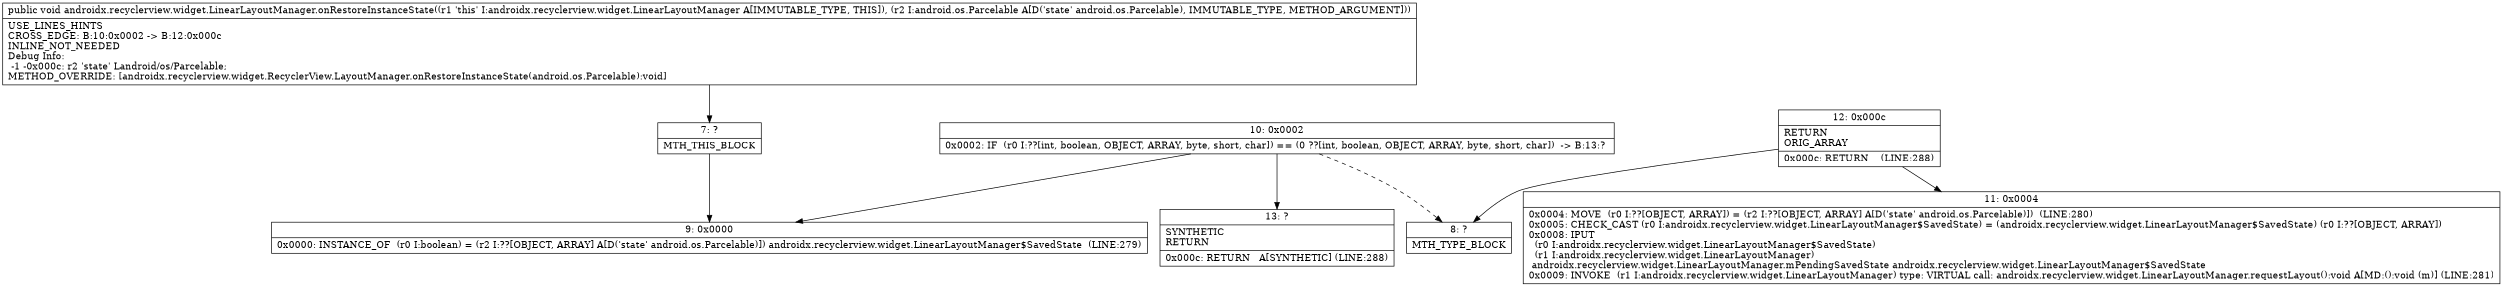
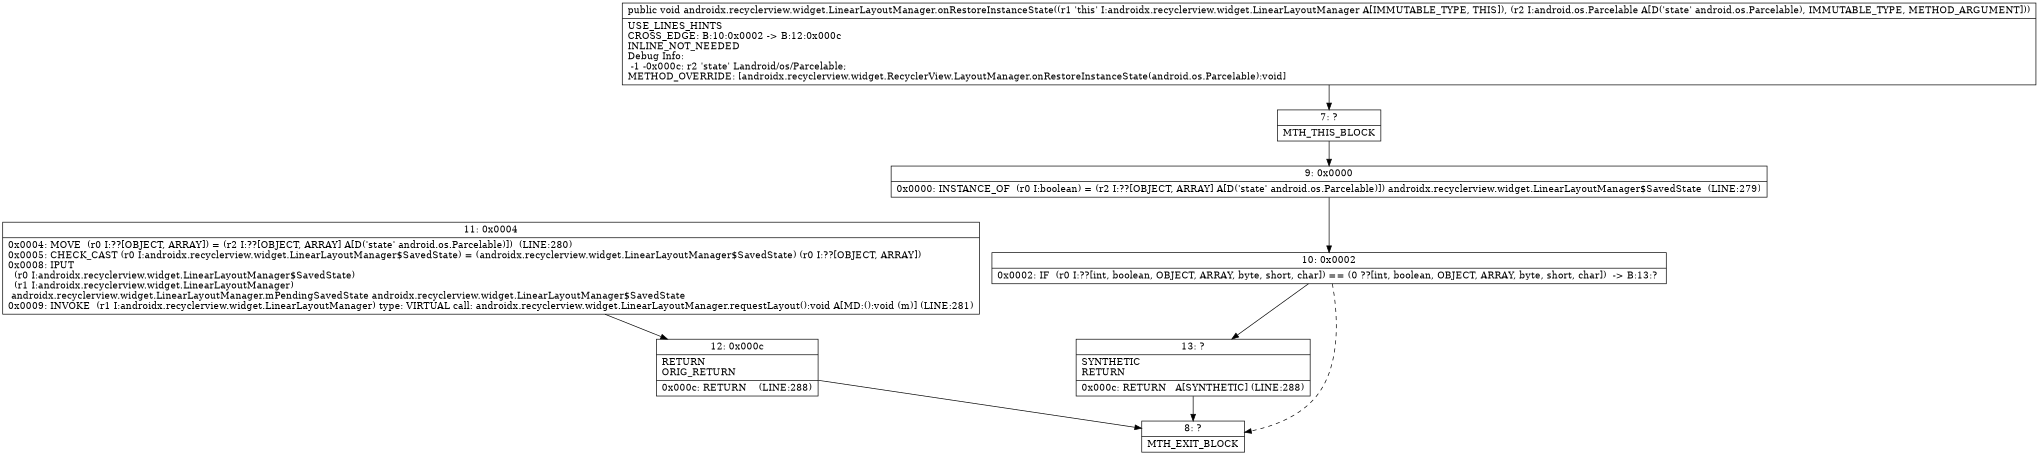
node "12: 0x000c": text "ORIG_ARRAY" -> "ORIG_RETURN"
edge "12: 0x000c" -> "11: 0x0004": reversed
edge "10: 0x0002" -> "9: 0x0000": reversed
node "8: ?": text "MTH_TYPE_BLOCK" -> "MTH_EXIT_BLOCK"
edge "13: ?" -> "8: ?": added
